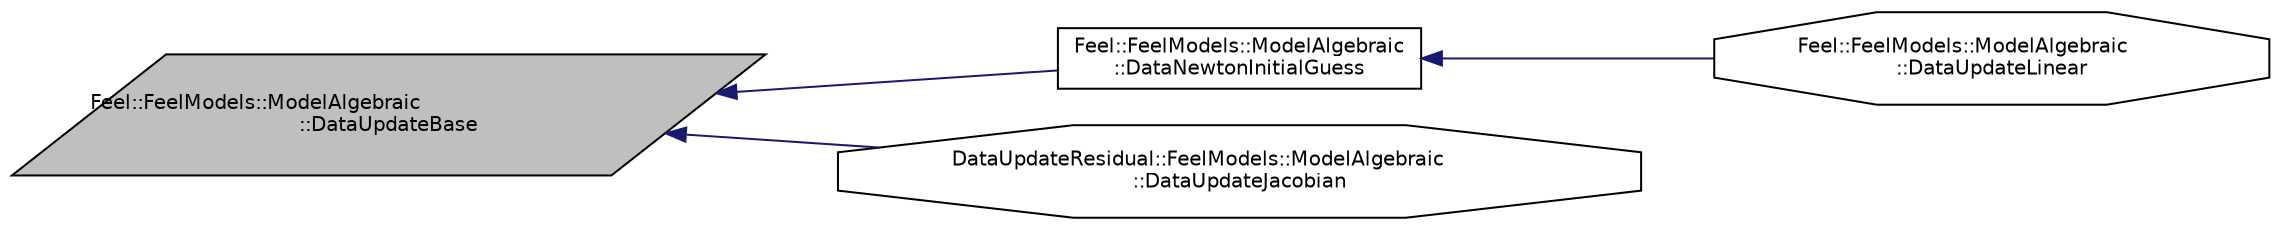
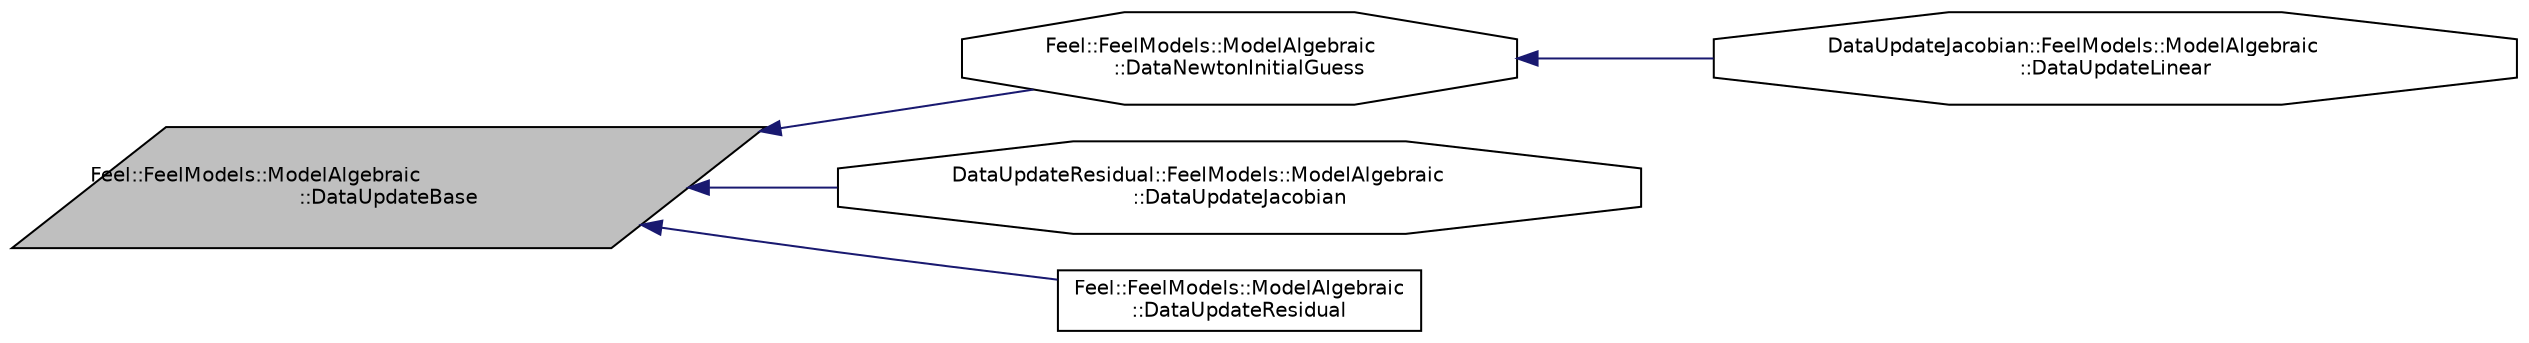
node "Feel::FeelModels::ModelAlgebraic ::DataNewtonInitialGuess": shape box -> octagon
node "Feel::FeelModels::ModelAlgebraic ::DataUpdateLinear": label "Feel::FeelModels::ModelAlgebraic ::DataUpdateLinear" -> "DataUpdateJacobian::FeelModels::ModelAlgebraic ::DataUpdateLinear"
node "Feel::FeelModels::ModelAlgebraic ::DataUpdateResidual": added
